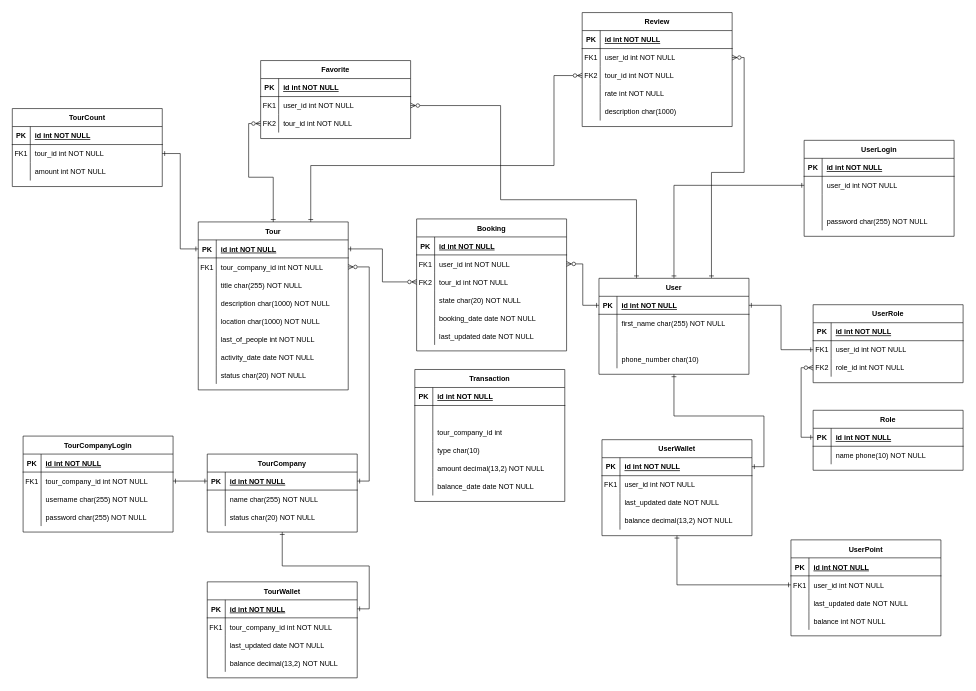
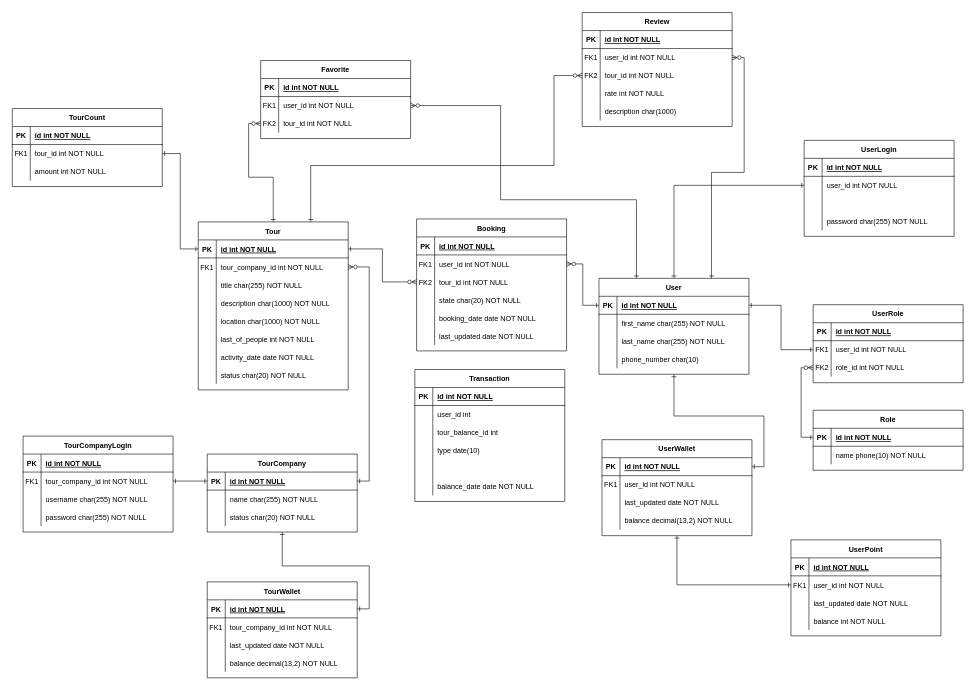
node "last_name char(255) NOT NULL": added
node "user_id int": added
node "tour_company_id int": label "tour_company_id int" -> "tour_balance_id int"
node "type char(10)": label "type char(10)" -> "type date(10)"
node "amount decimal(13,2) NOT NULL": removed
